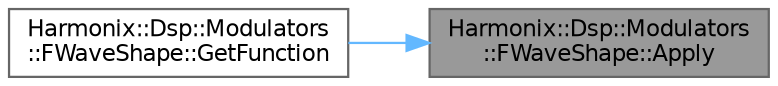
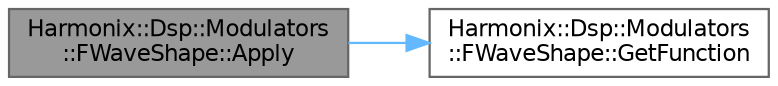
edge "Harmonix::Dsp::Modulators ::FWaveShape::GetFunction" -> "Harmonix::Dsp::Modulators ::FWaveShape::Apply": reversed
